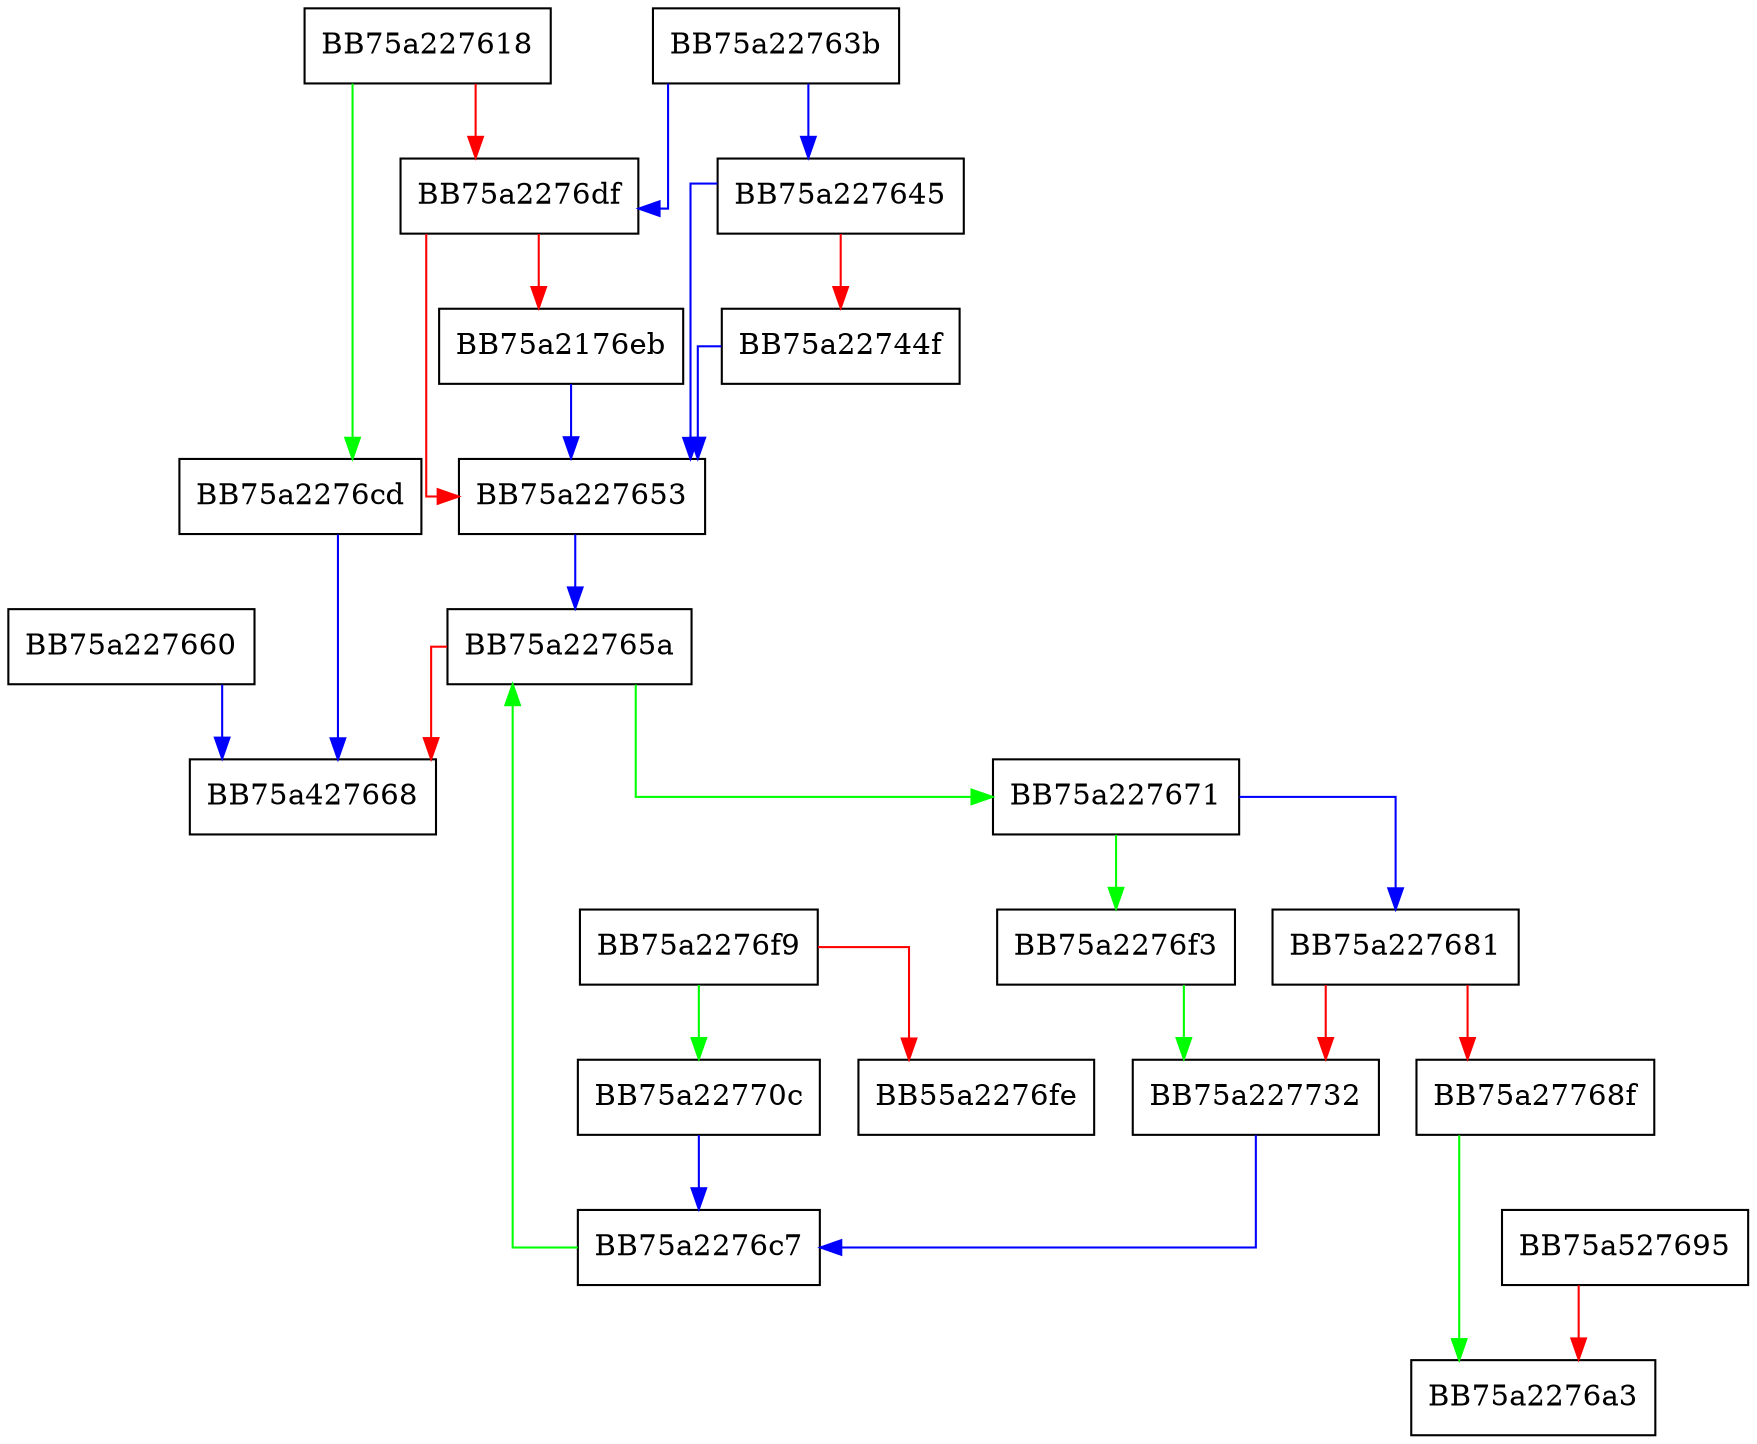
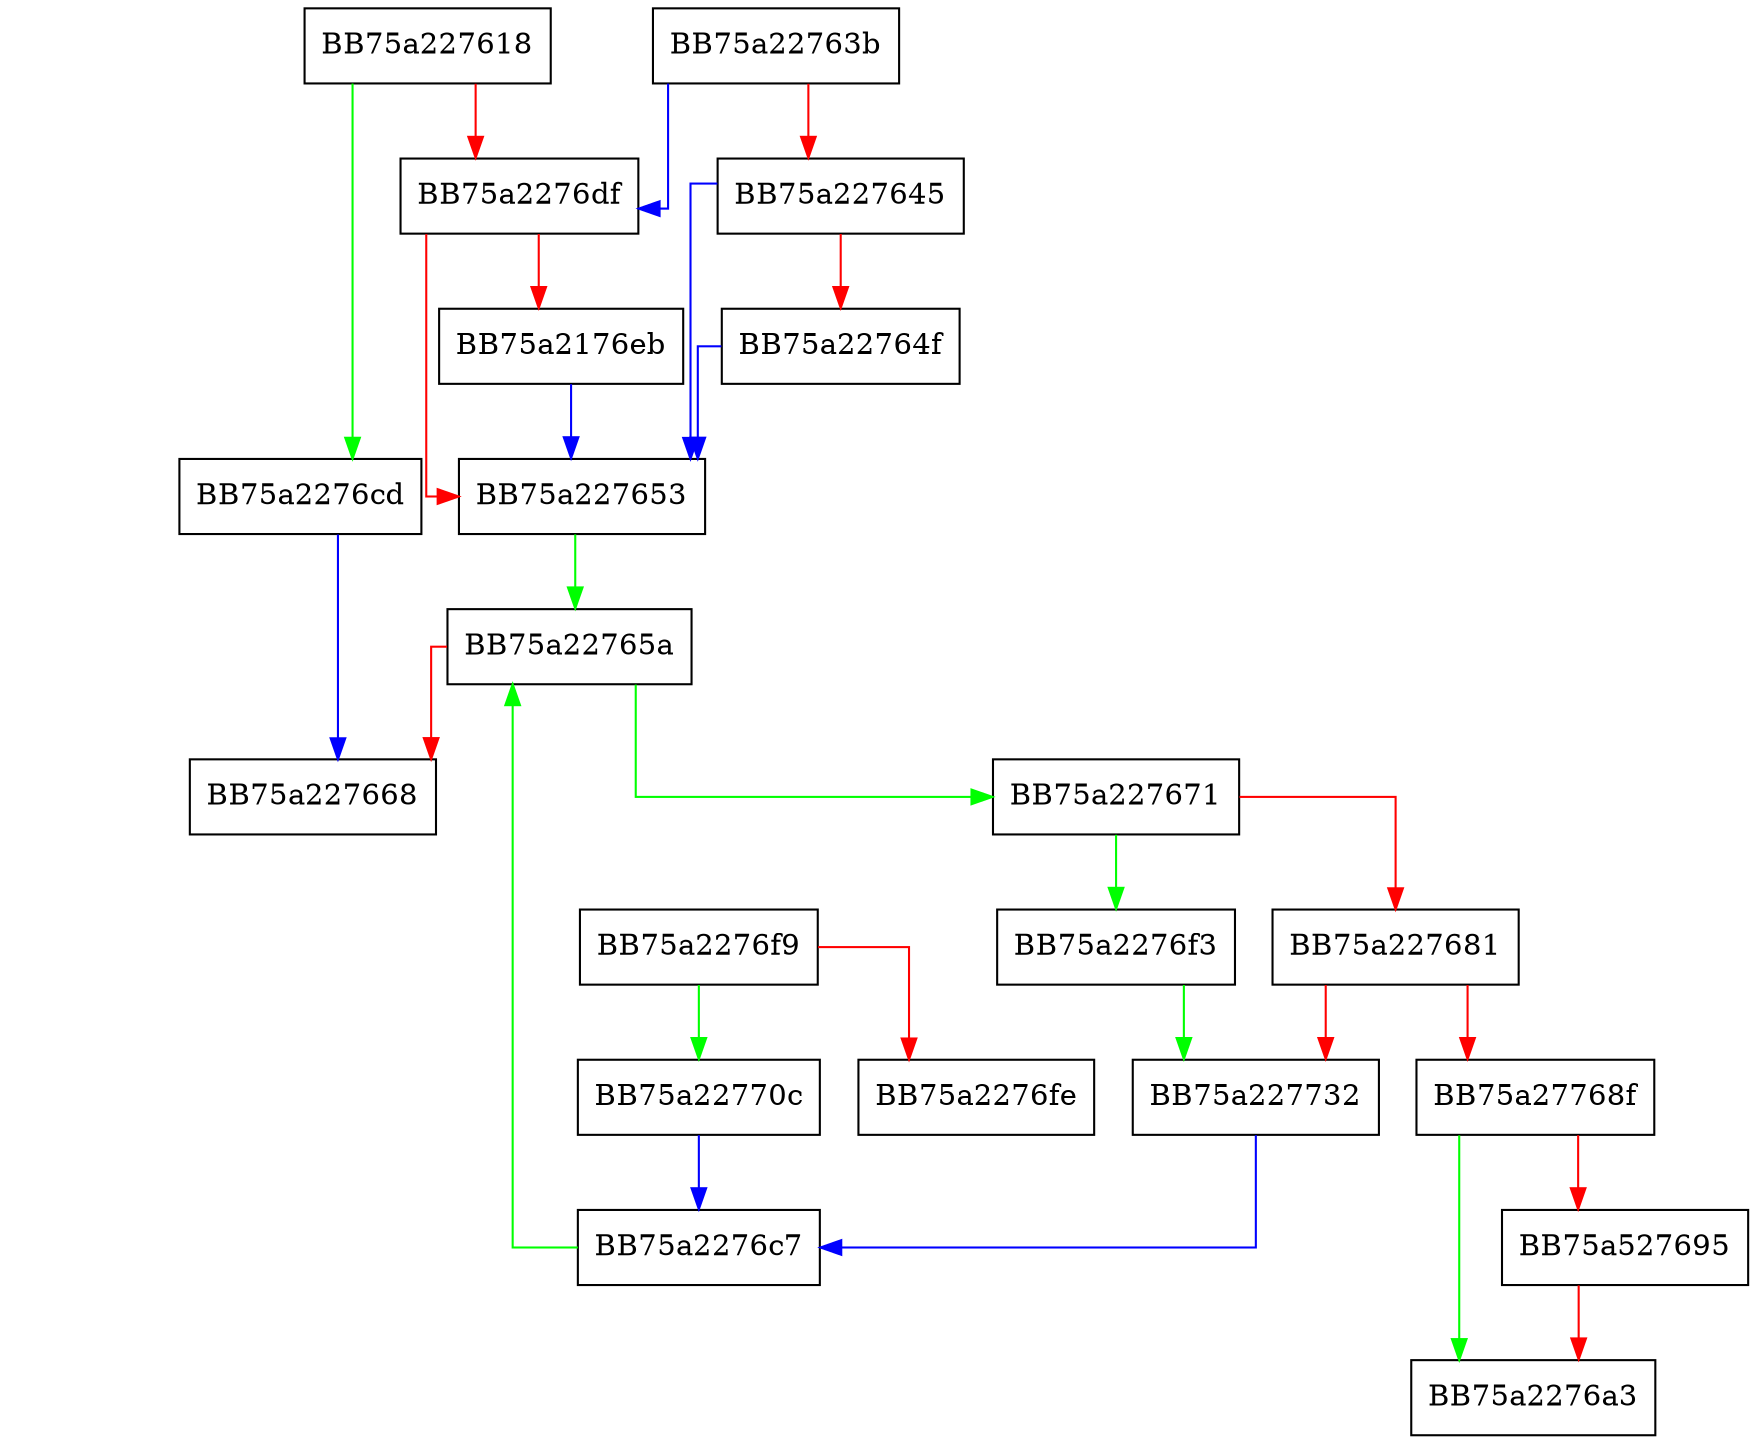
edge "BB75a22763b" -> "BB75a227645": color blue -> red
node "BB75a22744f": label "BB75a22744f" -> "BB75a22764f"
edge "BB75a227653" -> "BB75a22765a": color blue -> green
node "BB75a227660": removed
node "BB75a427668": label "BB75a427668" -> "BB75a227668"
edge "BB75a227671" -> "BB75a227681": color blue -> red
node "BB55a2276fe": label "BB55a2276fe" -> "BB75a2276fe"
edge "BB75a27768f" -> "BB75a527695": added
